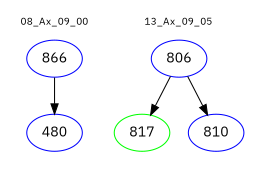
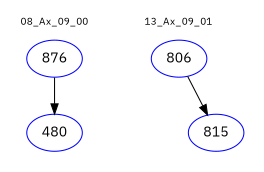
cluster "13_Ax_09_05": label "13_Ax_09_05" -> "13_Ax_09_01"
node "866": label "866" -> "876"
node "817": removed
node "810": label "810" -> "815"
